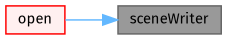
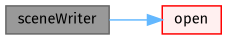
edge "open" -> "sceneWriter": reversed
